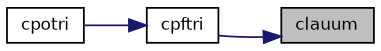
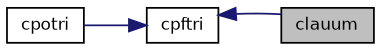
edge "cpftri" -> "clauum": reversed
